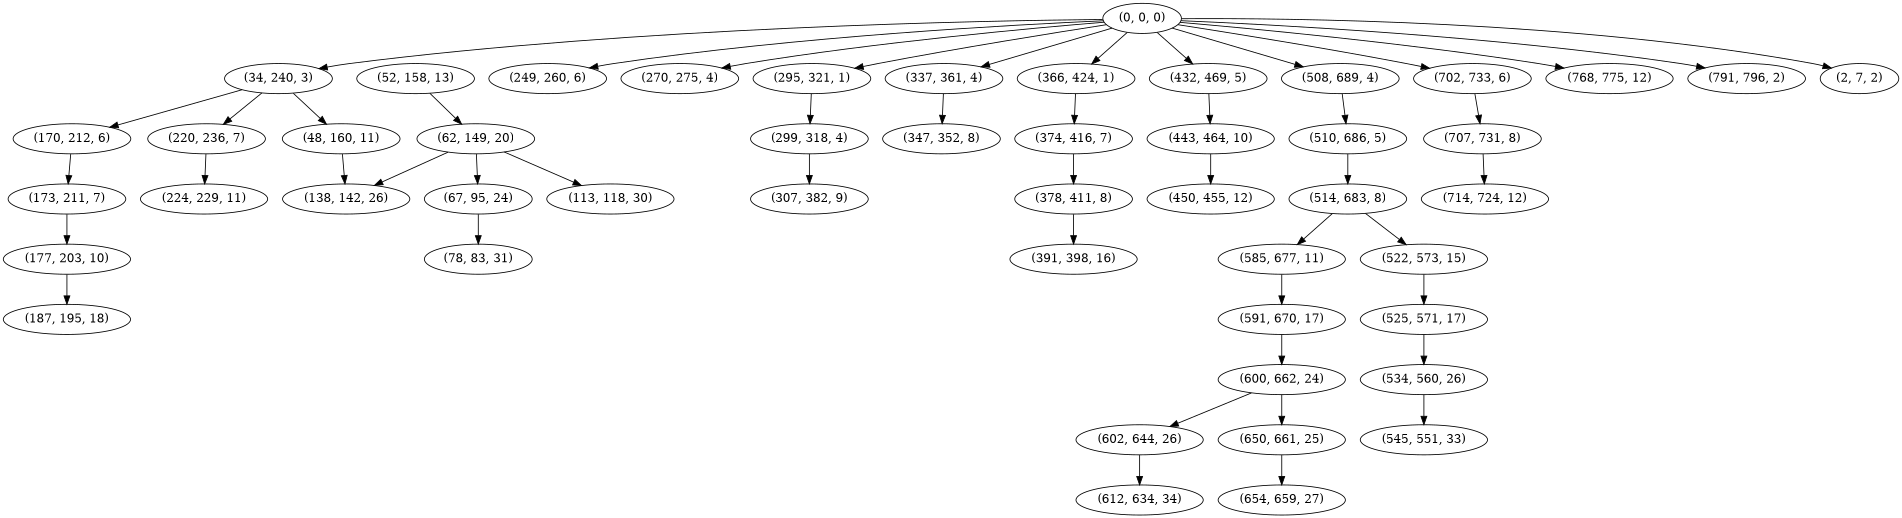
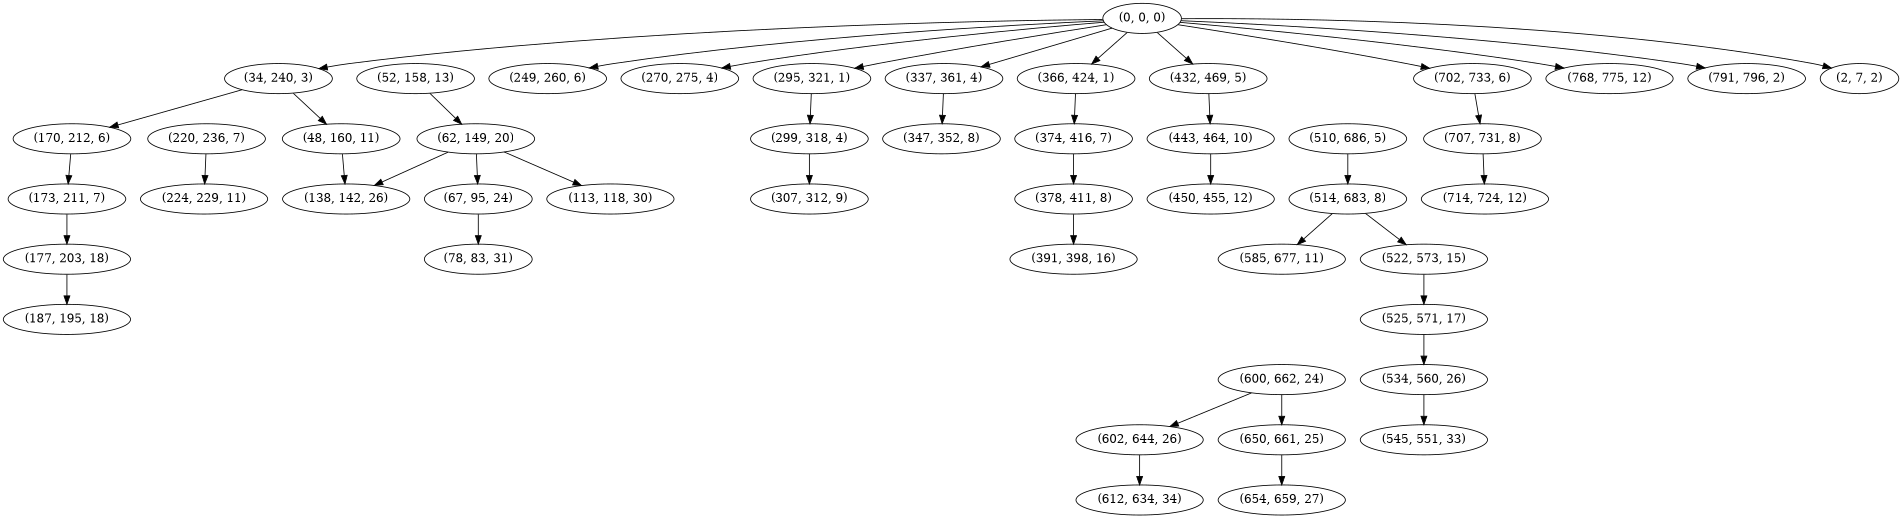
node "(508, 689, 4)": removed
edge "(34, 240, 3)" -> "(220, 236, 7)": removed
node "(307, 382, 9)": label "(307, 382, 9)" -> "(307, 312, 9)"
node "(177, 203, 10)": label "(177, 203, 10)" -> "(177, 203, 18)"
node "(591, 670, 17)": removed
